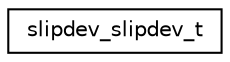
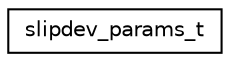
node "slipdev_slipdev_t": label "slipdev_slipdev_t" -> "slipdev_params_t"
